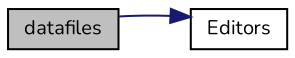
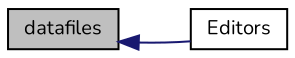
edge "datafiles" -> "Editors": reversed
